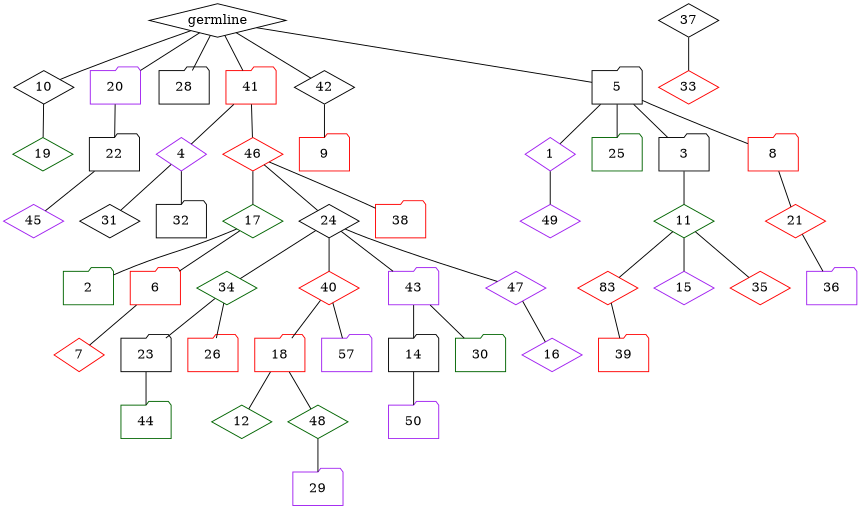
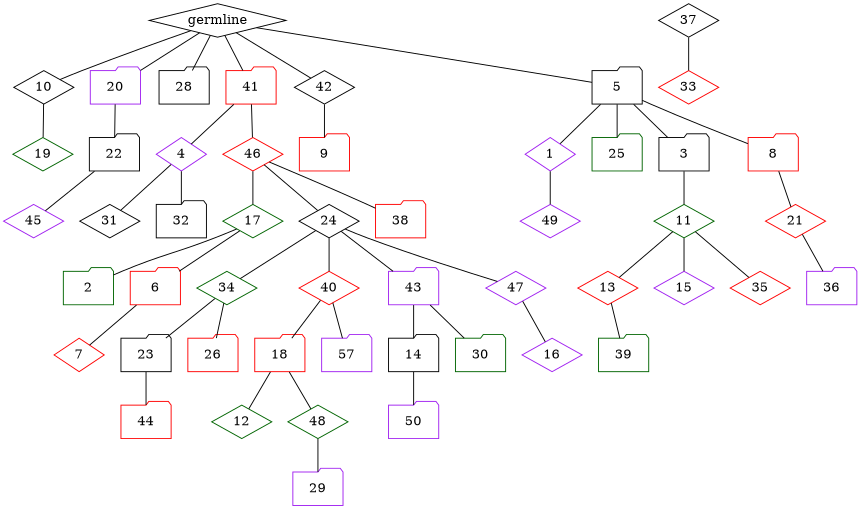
node "83": label "83" -> "13"
node "39": color red -> darkgreen
node "44": color darkgreen -> red
